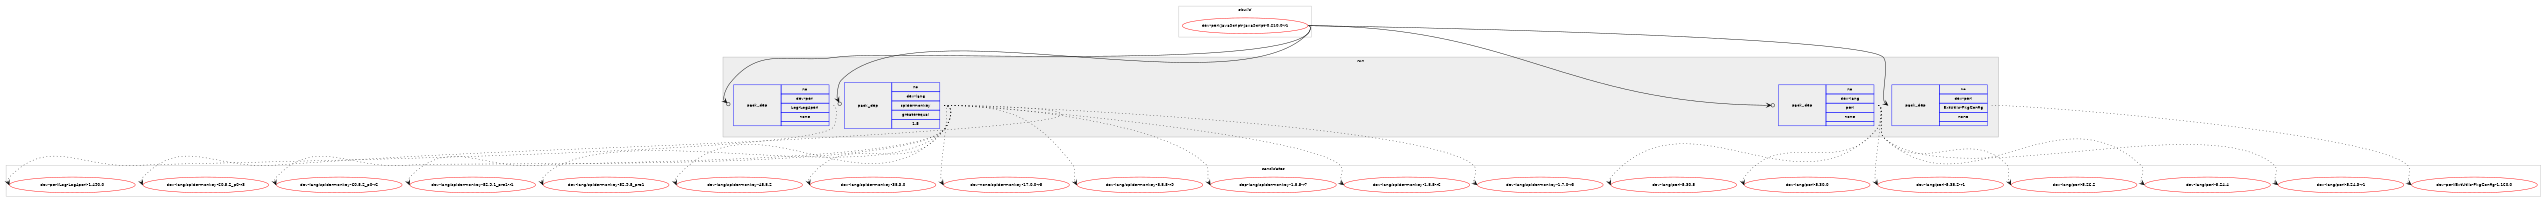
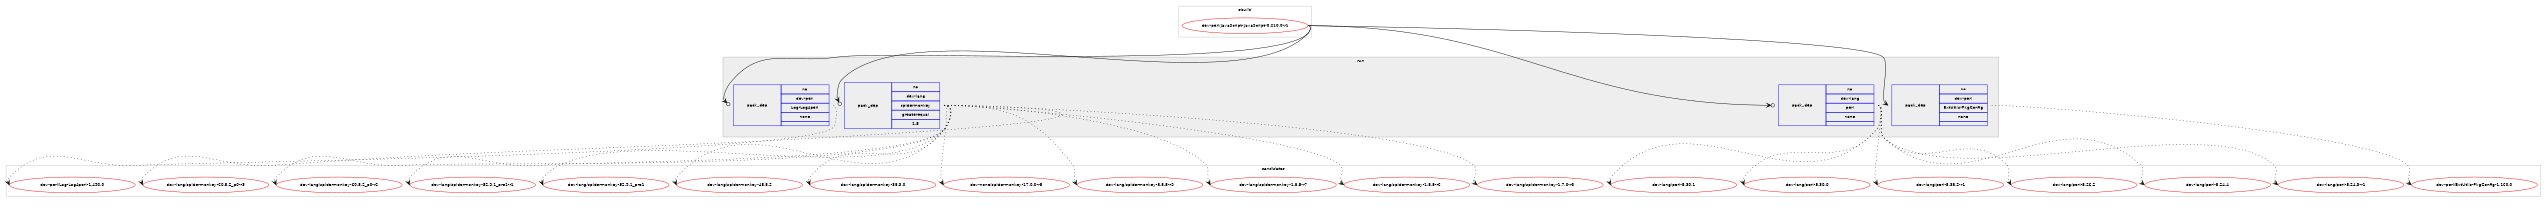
node "dev-lang/spidermonkey-52.9.5_pre1": label "dev-lang/spidermonkey-52.9.5_pre1" -> "dev-lang/spidermonkey-52.9.1_pre1"
node "dep-lang/spidermonkey-1.8.5-r7": label "dep-lang/spidermonkey-1.8.5-r7" -> "dev-lang/spidermonkey-1.8.5-r7"
node "dev-lang/perl-5.30.5": label "dev-lang/perl-5.30.5" -> "dev-lang/perl-5.30.1"
